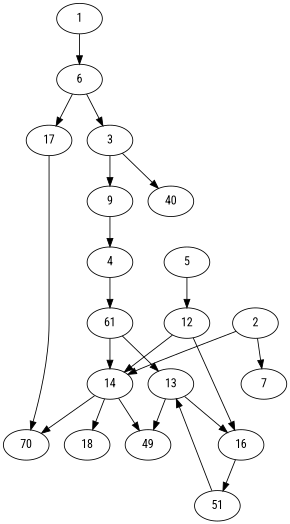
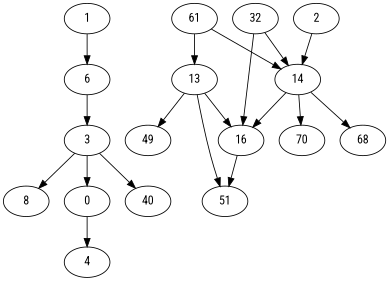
node "17": removed
node "8": added
node "9": label "9" -> "0"
node "5": removed
edge "4" -> "61": removed
node "12": label "12" -> "32"
node "7": removed
edge "14" -> "49": now "14" -> "16"
node "18": label "18" -> "68"
edge "51" -> "13": reversed
